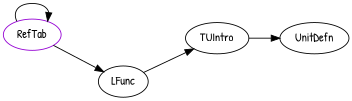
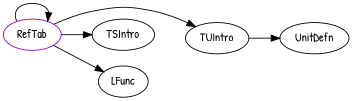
node "TSIntro": added
edge "LFunc" -> "TUIntro": now "RefTab" -> "TUIntro"
